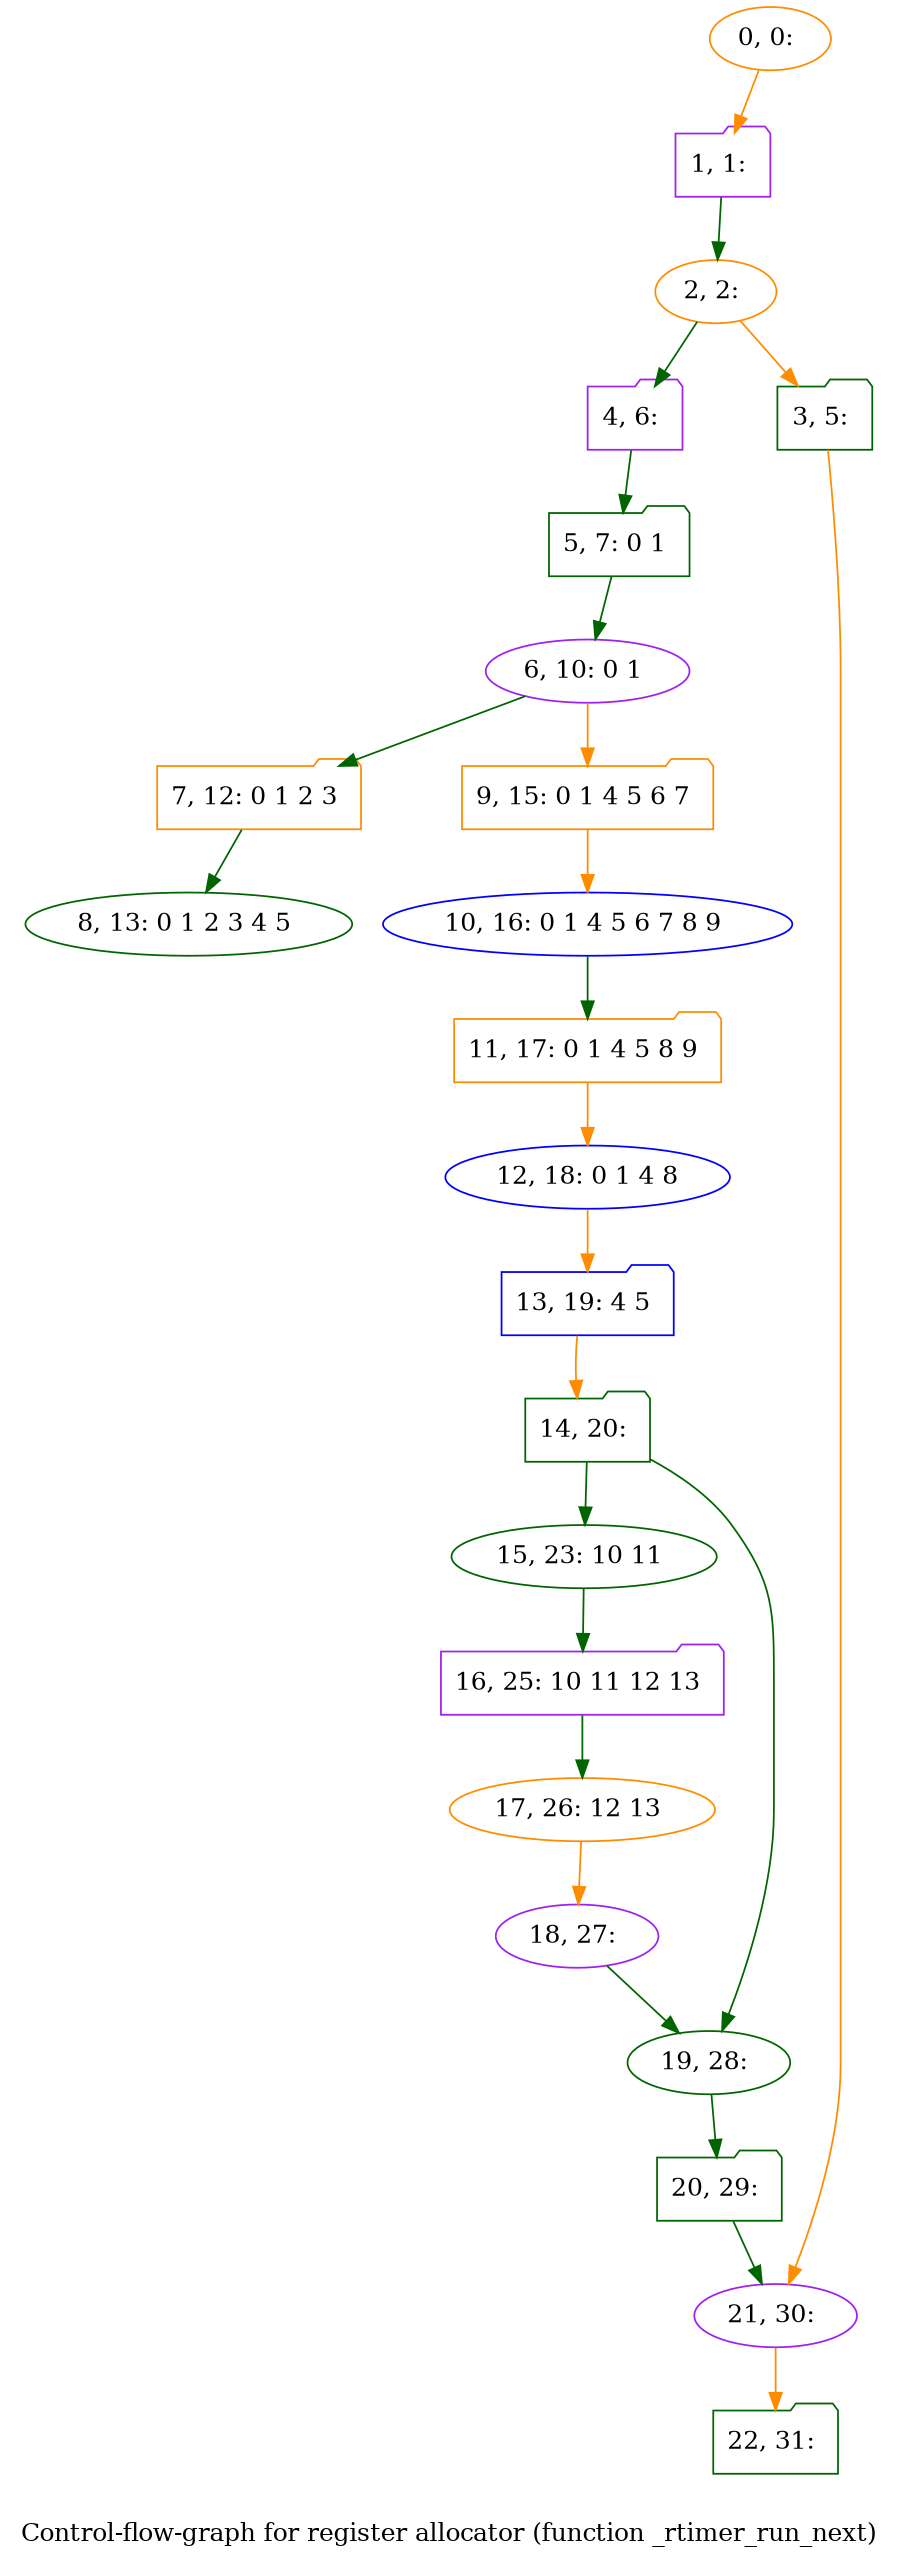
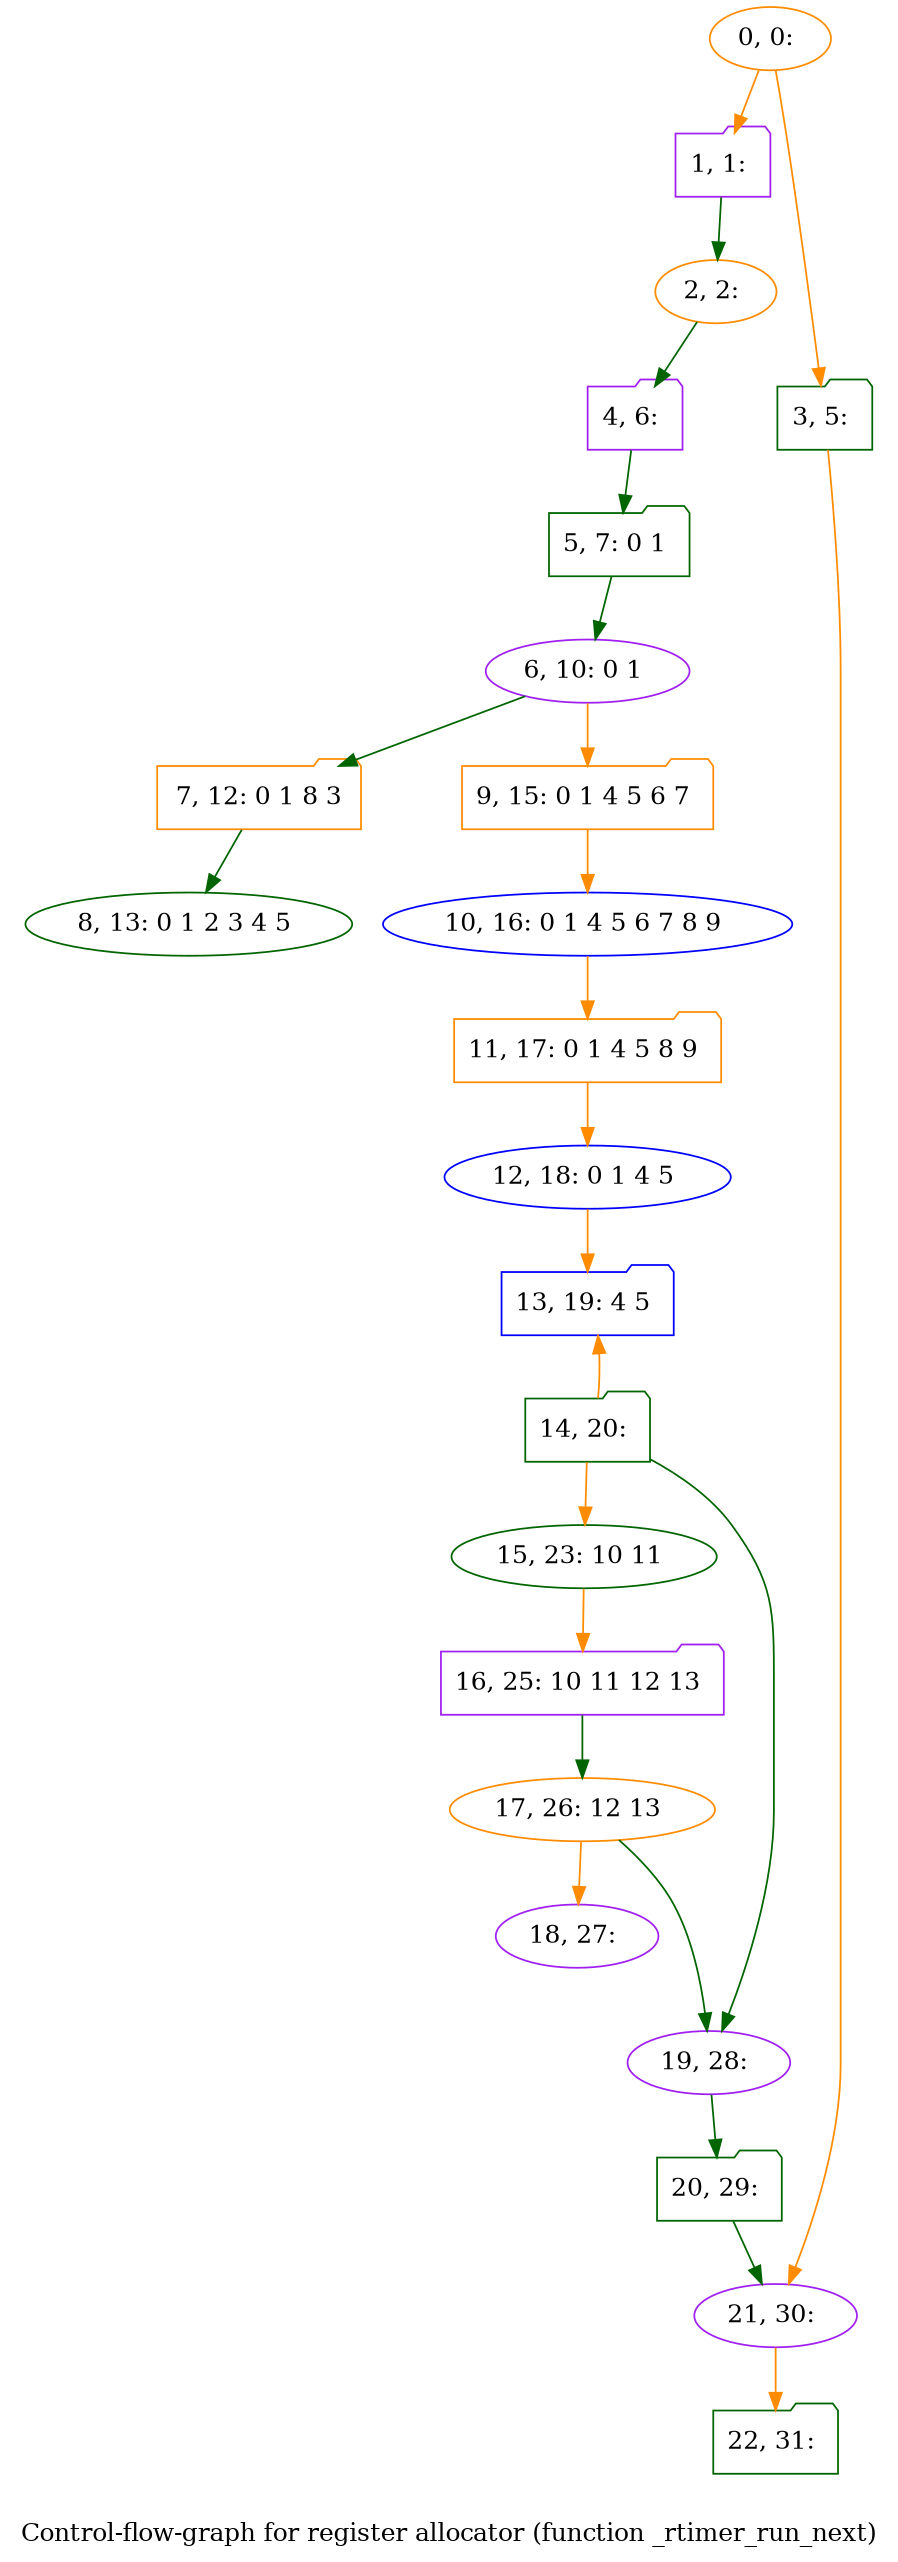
edge "2, 2:" -> "3, 5:": now "0, 0:" -> "3, 5:"
node "7, 12: 0 1 2 3": label "7, 12: 0 1 2 3" -> "7, 12: 0 1 8 3"
edge "10, 16: 0 1 4 5 6 7 8 9" -> "11, 17: 0 1 4 5 8 9": color darkgreen -> darkorange
node "12, 18: 0 1 4 8": label "12, 18: 0 1 4 8" -> "12, 18: 0 1 4 5"
edge "13, 19: 4 5" -> "14, 20:": reversed
edge "14, 20:" -> "15, 23: 10 11": color darkgreen -> darkorange
edge "15, 23: 10 11" -> "16, 25: 10 11 12 13": color darkgreen -> darkorange
edge "18, 27:" -> "19, 28:": now "17, 26: 12 13" -> "19, 28:"
node "19, 28:": color darkgreen -> purple
